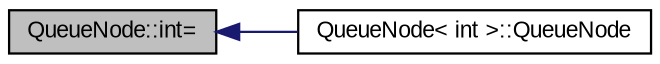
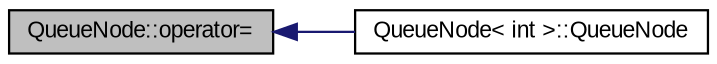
node "QueueNode::int=": label "QueueNode::int=" -> "QueueNode::operator="
